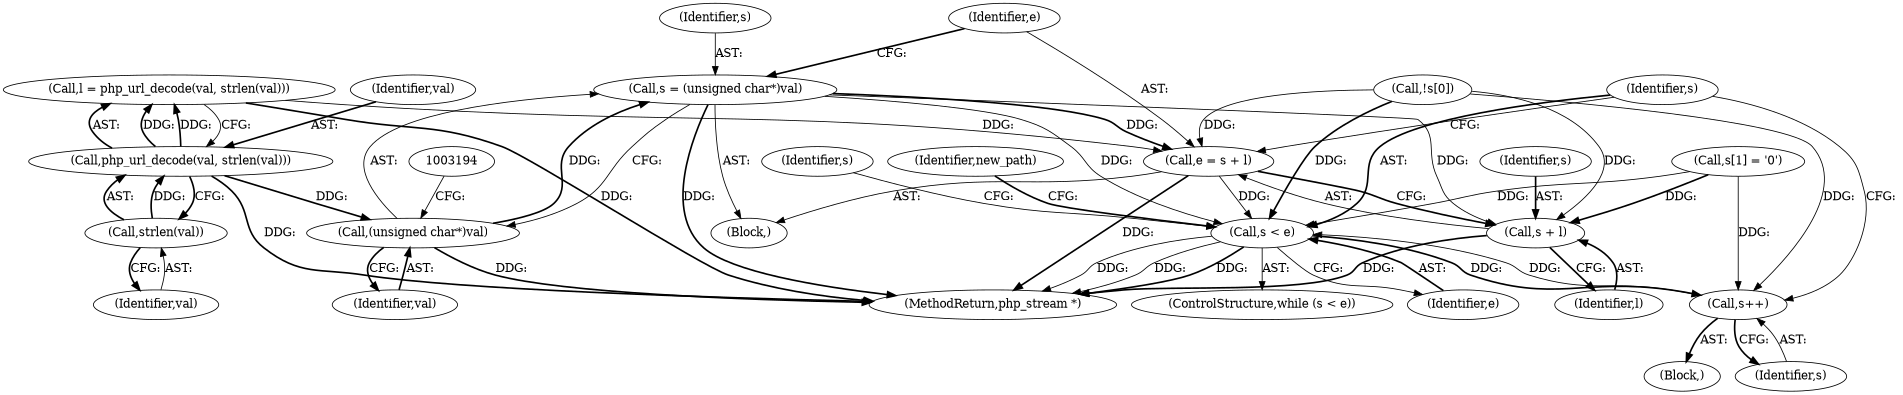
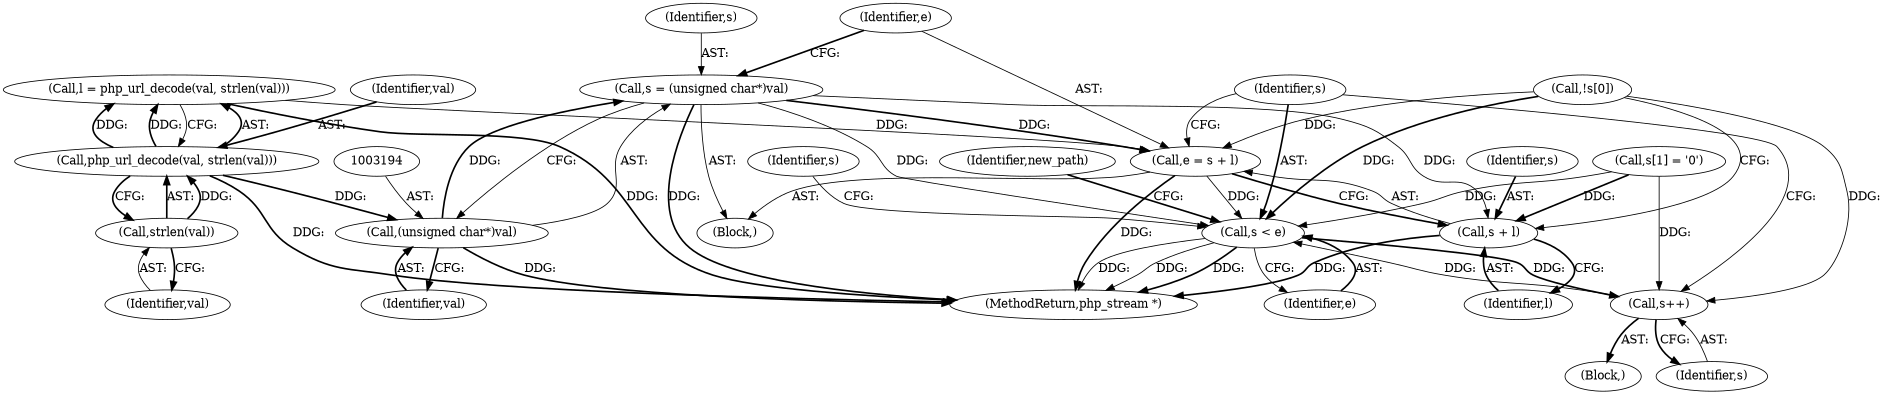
edge "(Call,!s[0])" -> "(Call,s + l)": label "DDG: " -> "CFG: "
edge "1003194" -> "(Call,(unsigned char*)val)": label "CFG: " -> "AST: "
node "(ControlStructure,while (s < e))": removed
